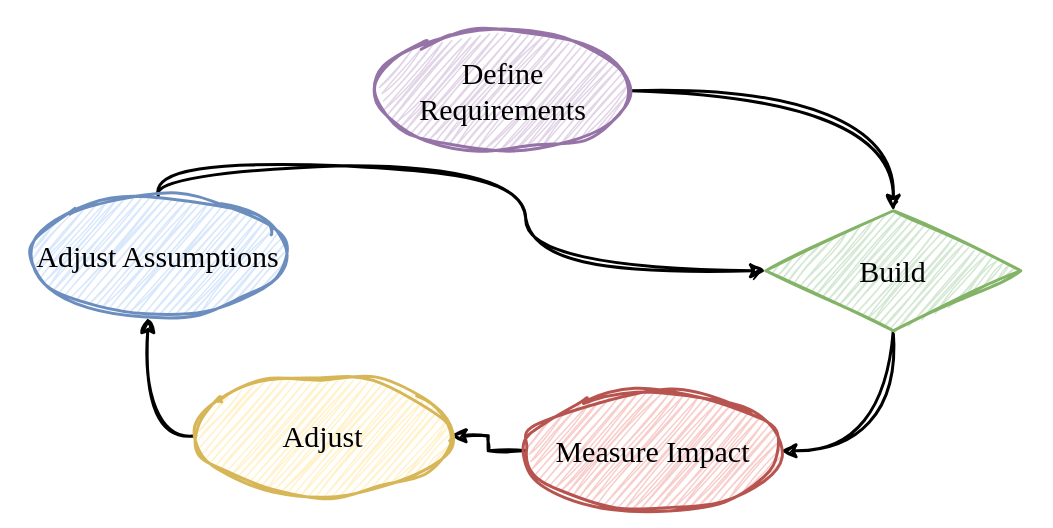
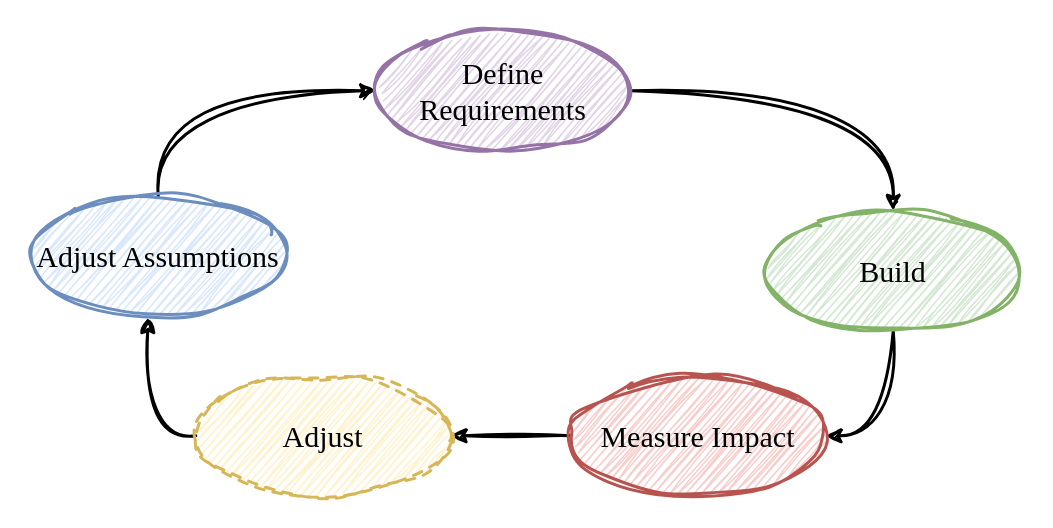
edge "Adjust Assumptions" -> "Build": now "Adjust Assumptions" -> "Define Requirements"
node "Build": shape diamond -> ellipse
node "Adjust": style solid -> dashed
node "Measure Impact": moved (653, 451) -> (698, 436)
